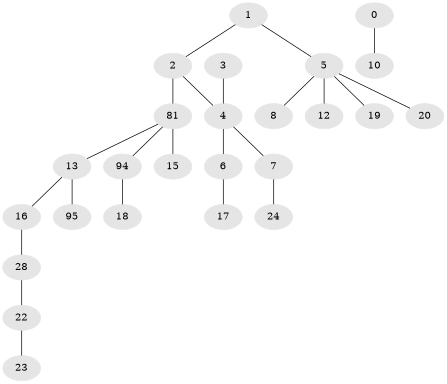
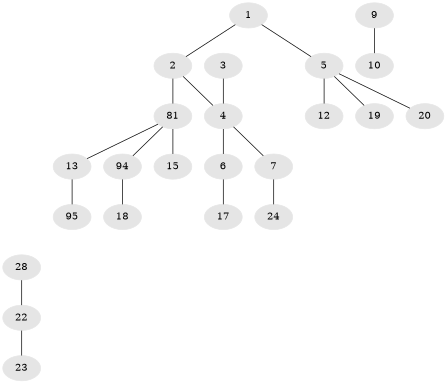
node "0": label "0" -> "9"
node "8": removed
node "16": removed
